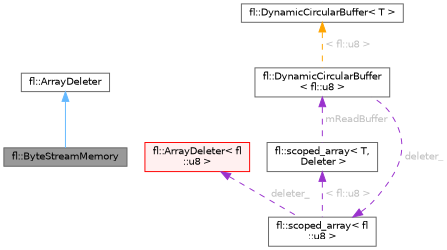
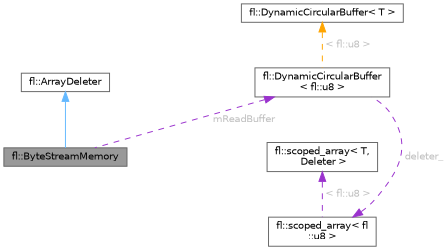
edge "fl::scoped_array< T, Deleter >" -> "fl::DynamicCircularBuffer < fl::u8 >": now "fl::ByteStreamMemory" -> "fl::DynamicCircularBuffer < fl::u8 >"
node "fl::ArrayDeleter< fl ::u8 >": removed
